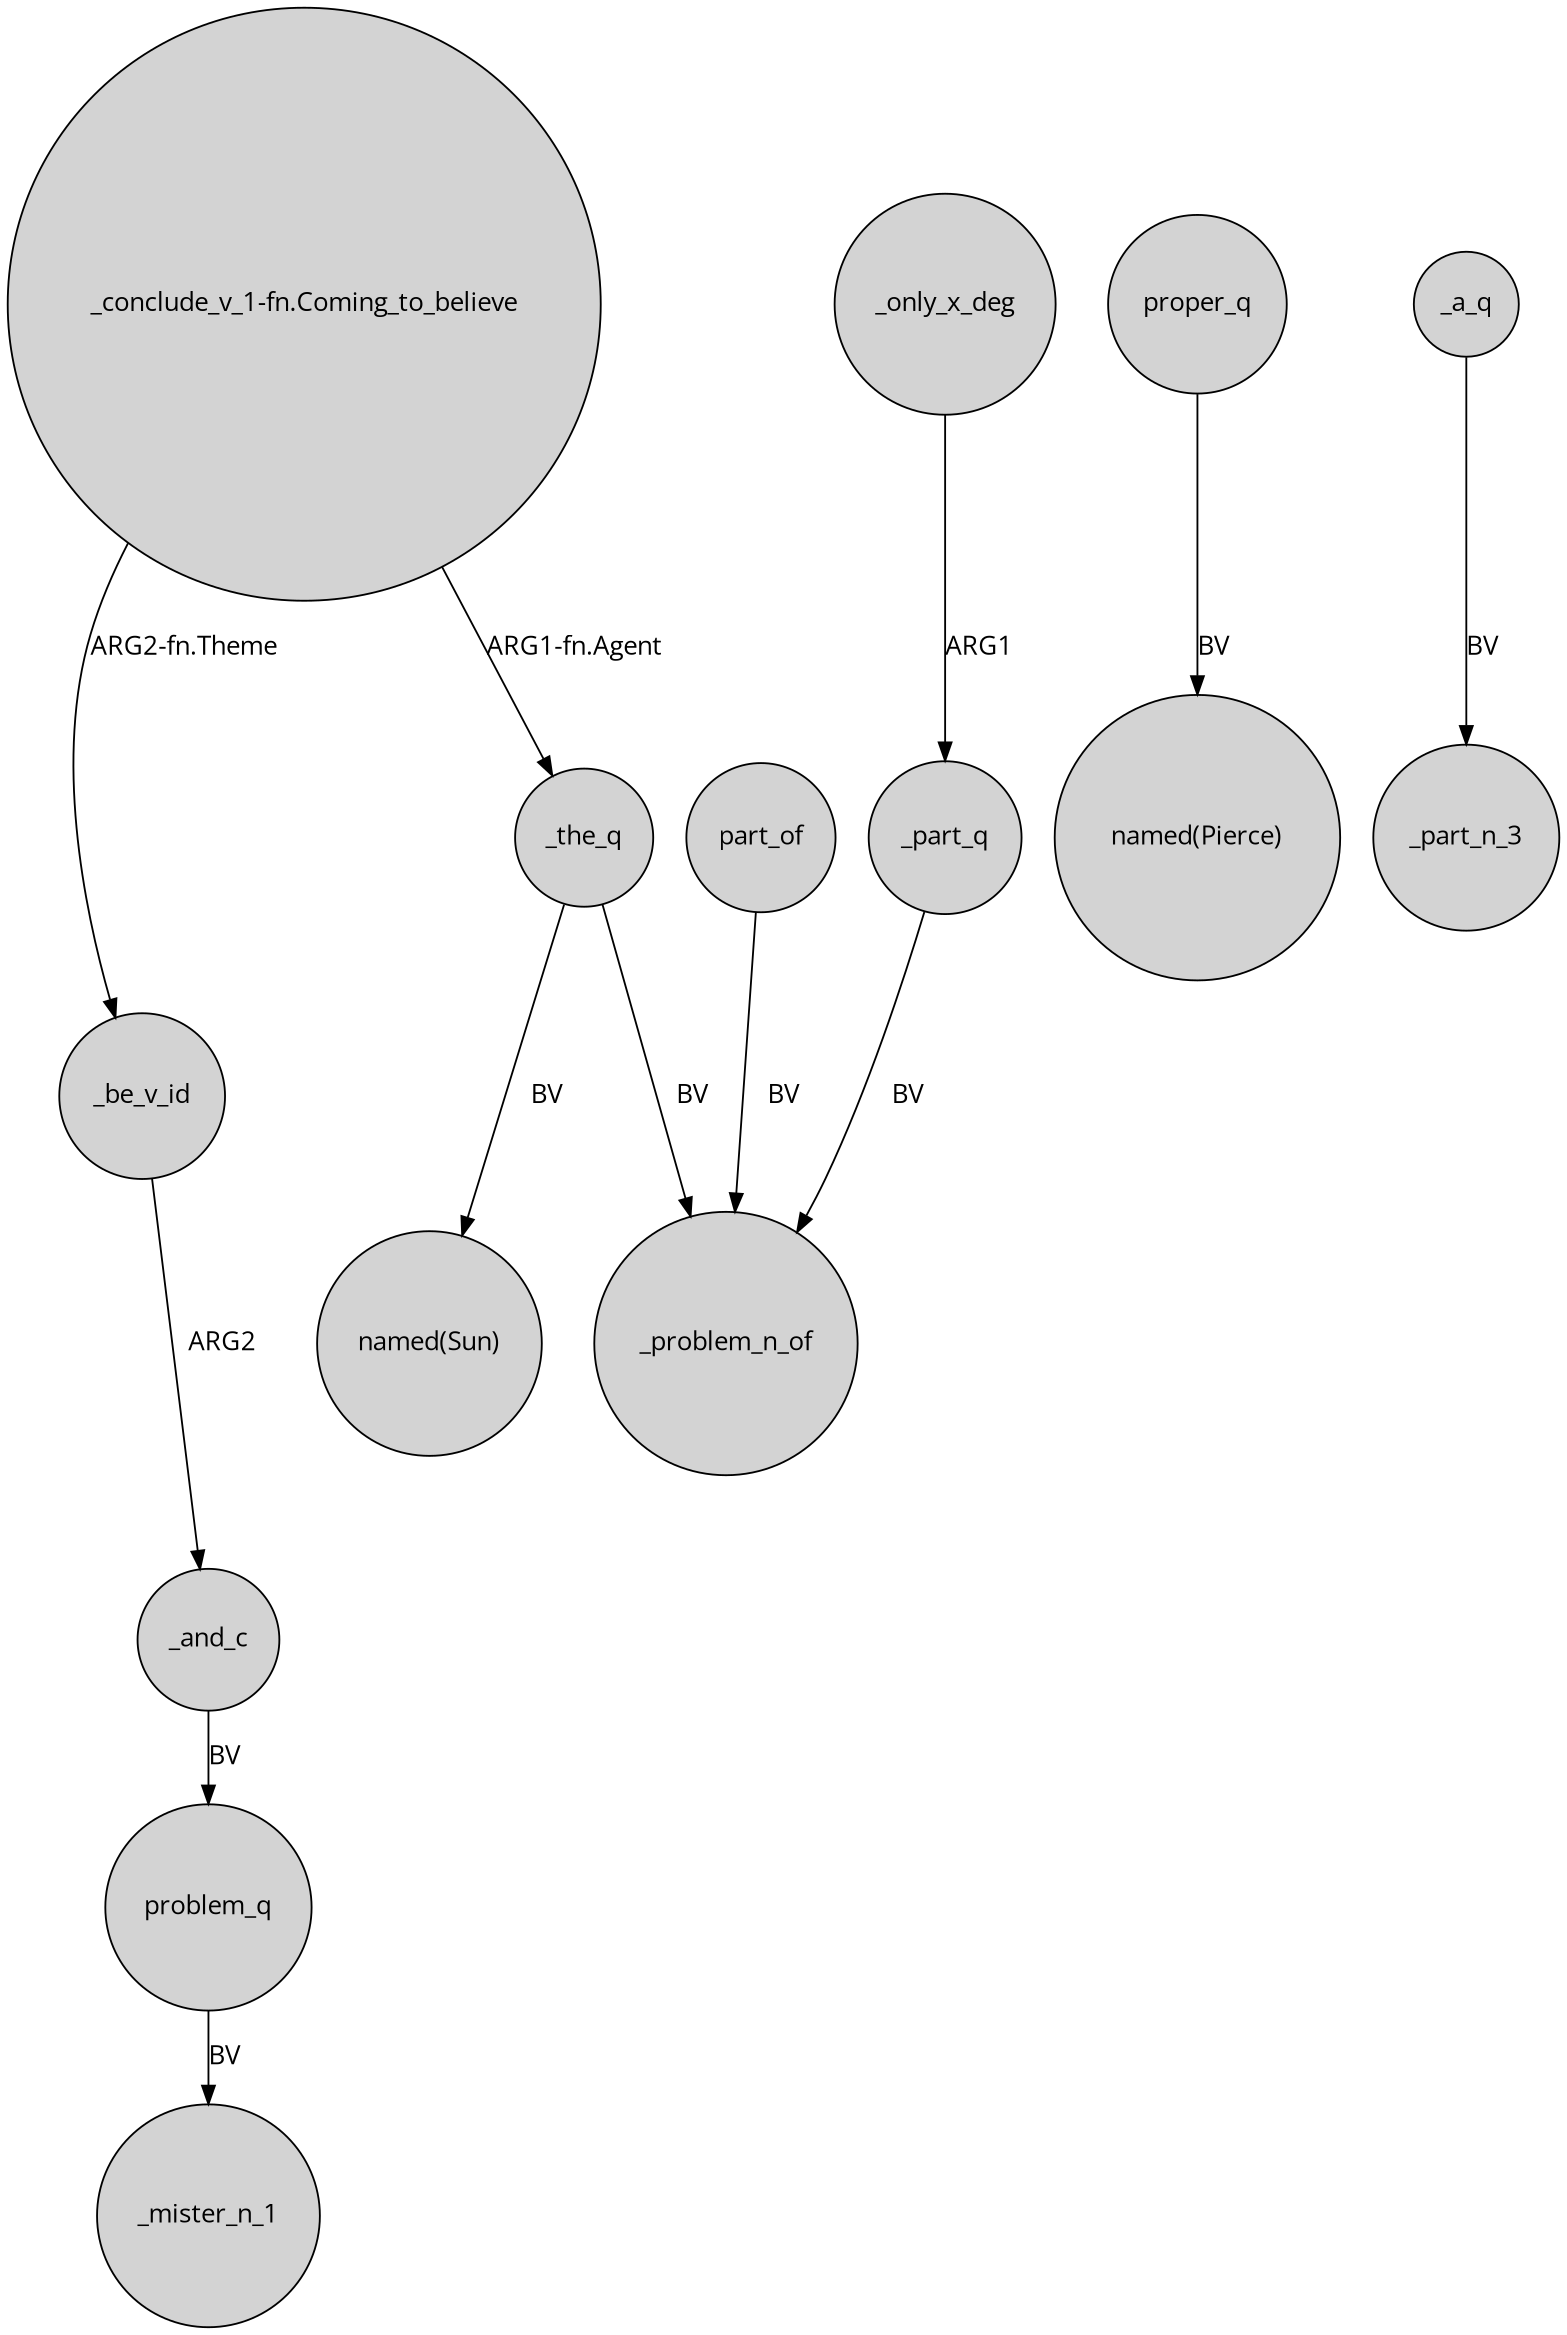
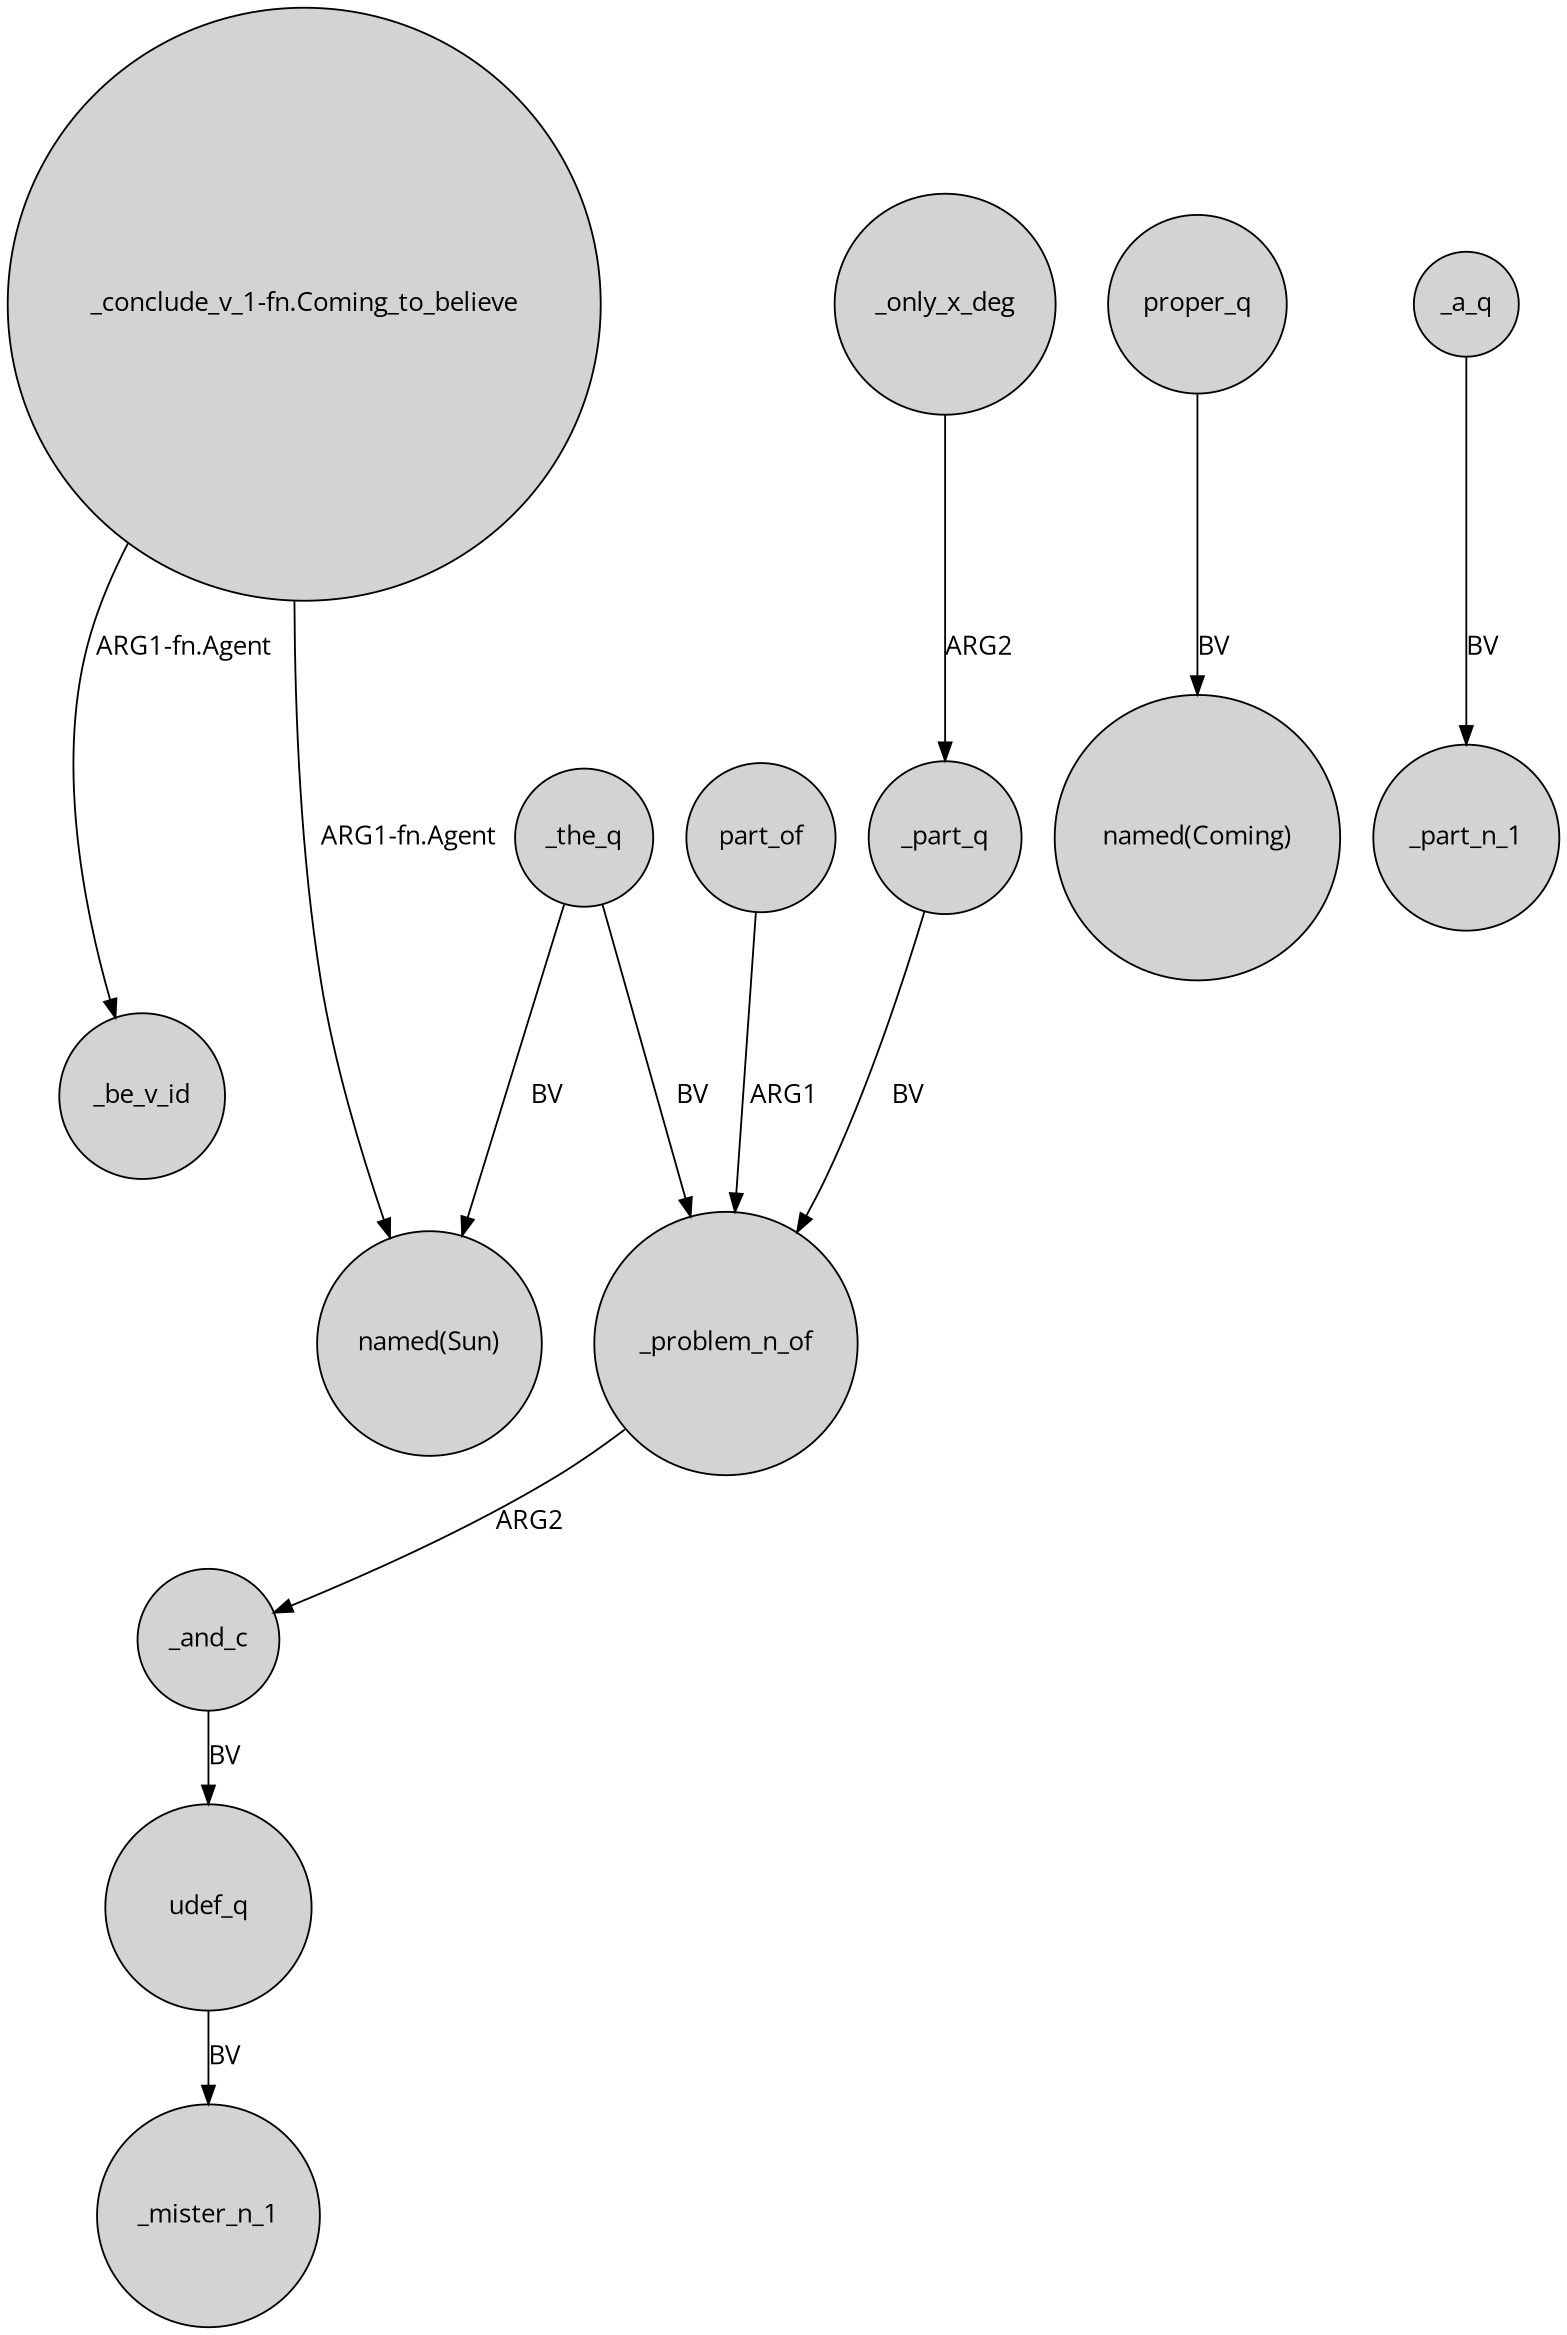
edge "_conclude_v_1-fn.Coming_to_believe" -> "_be_v_id": label "ARG2-fn.Theme" -> "ARG1-fn.Agent"
edge "_only_x_deg" -> "_part_q": label "ARG1" -> "ARG2"
edge "_conclude_v_1-fn.Coming_to_believe" -> "_the_q": now "_conclude_v_1-fn.Coming_to_believe" -> "named(Sun)"
node "named(Pierce)": label "named(Pierce)" -> "named(Coming)"
node "_part_n_3": label "_part_n_3" -> "_part_n_1"
edge "part_of" -> "_problem_n_of": label "BV" -> "ARG1"
edge "_be_v_id" -> "_and_c": now "_problem_n_of" -> "_and_c"
node "problem_q": label "problem_q" -> "udef_q"
